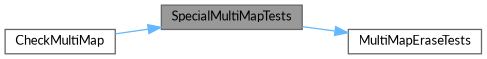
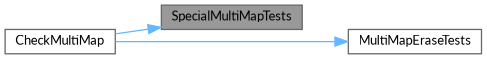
edge "SpecialMultiMapTests" -> "MultiMapEraseTests": now "CheckMultiMap" -> "MultiMapEraseTests"
